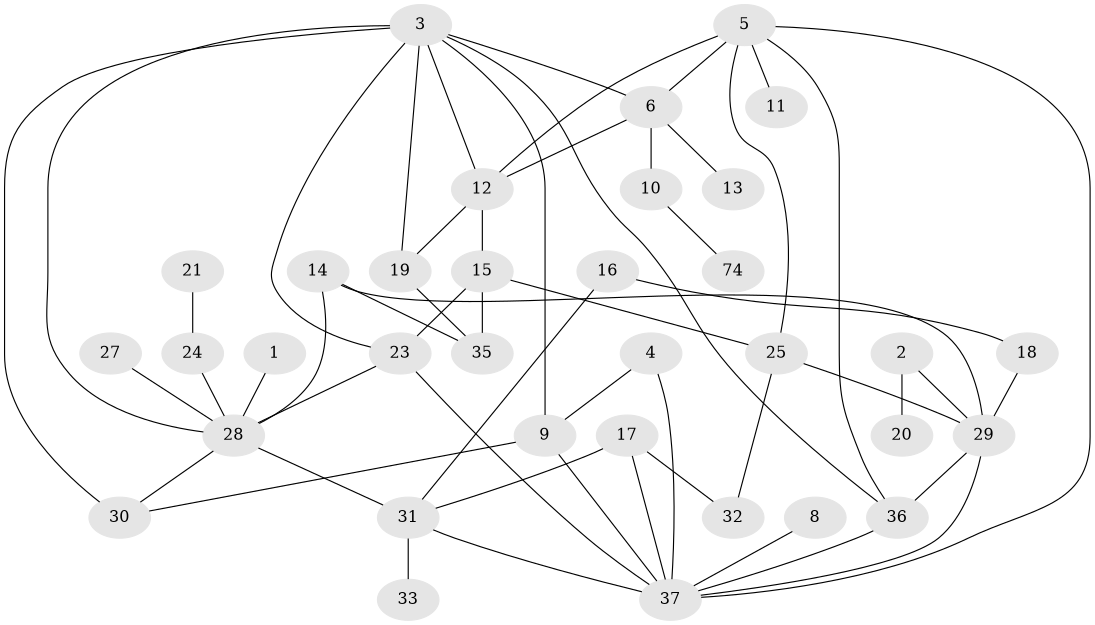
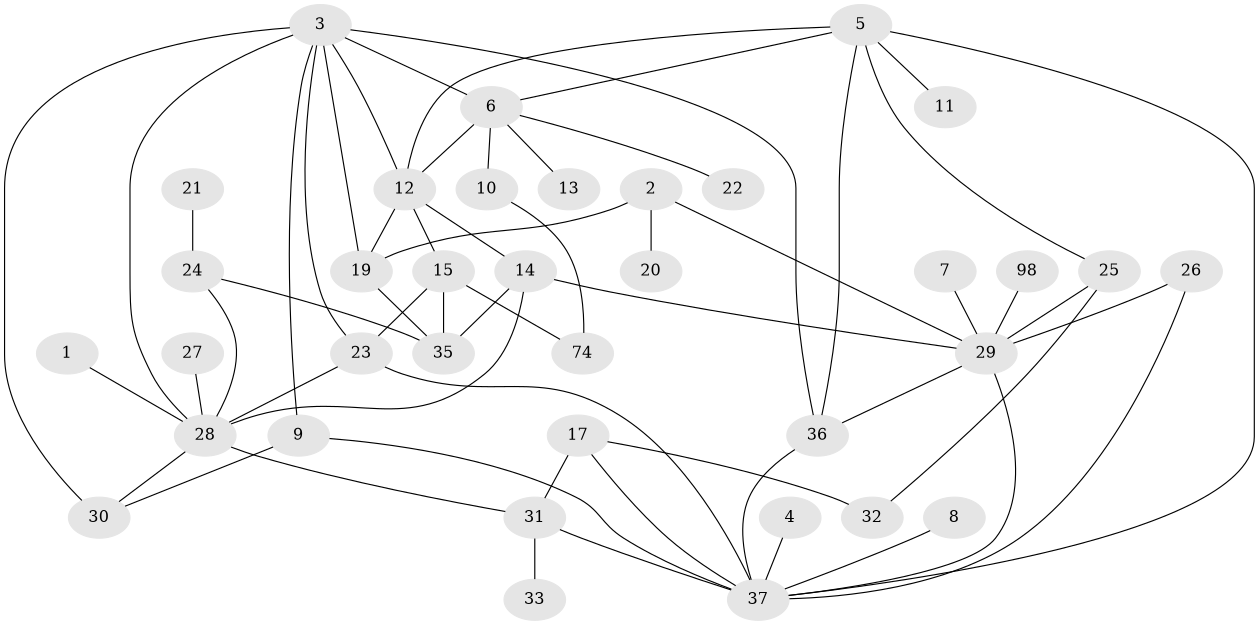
node "22": added
edge "12" -- "14": added
edge "2" -- "19": added
node "16": removed
node "7": added
node "26": added
edge "24" -- "35": added
edge "15" -- "25": now "15" -- "74"
node "18": label "18" -> "98"
edge "4" -- "9": removed
